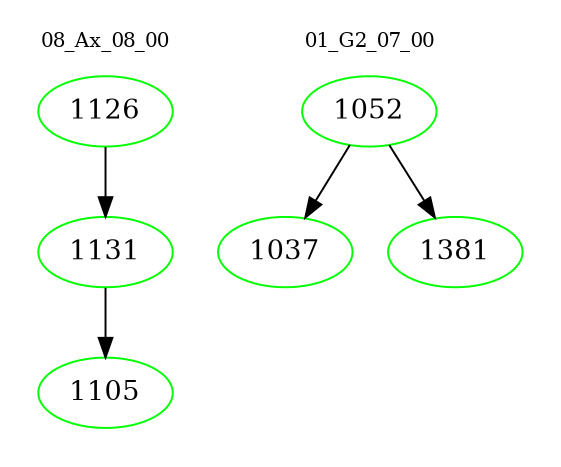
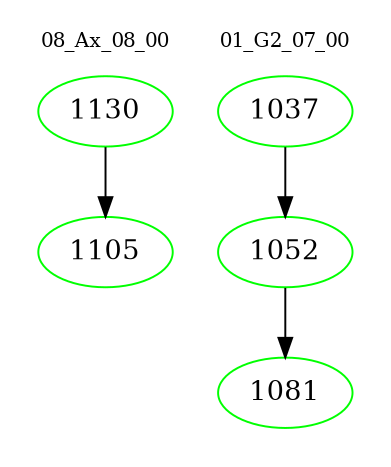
node "1126": removed
edge "1052" -> "1037": reversed
node "1131": label "1131" -> "1130"
node "1381": label "1381" -> "1081"
